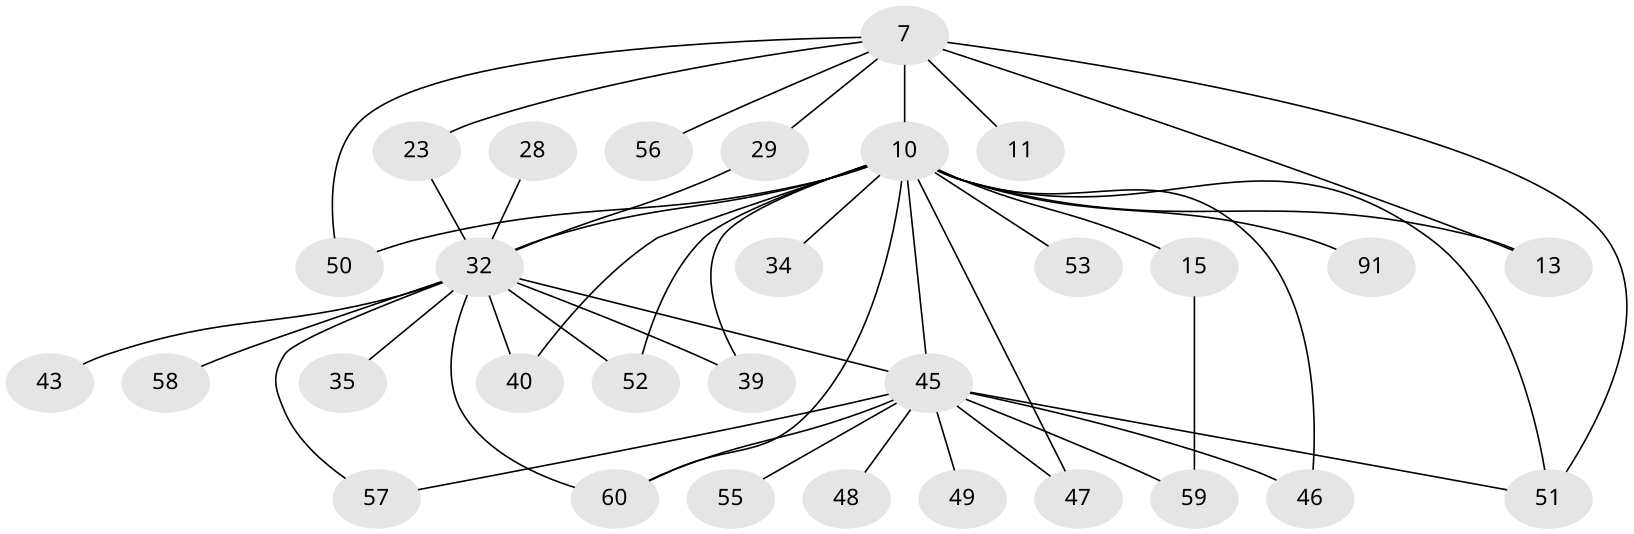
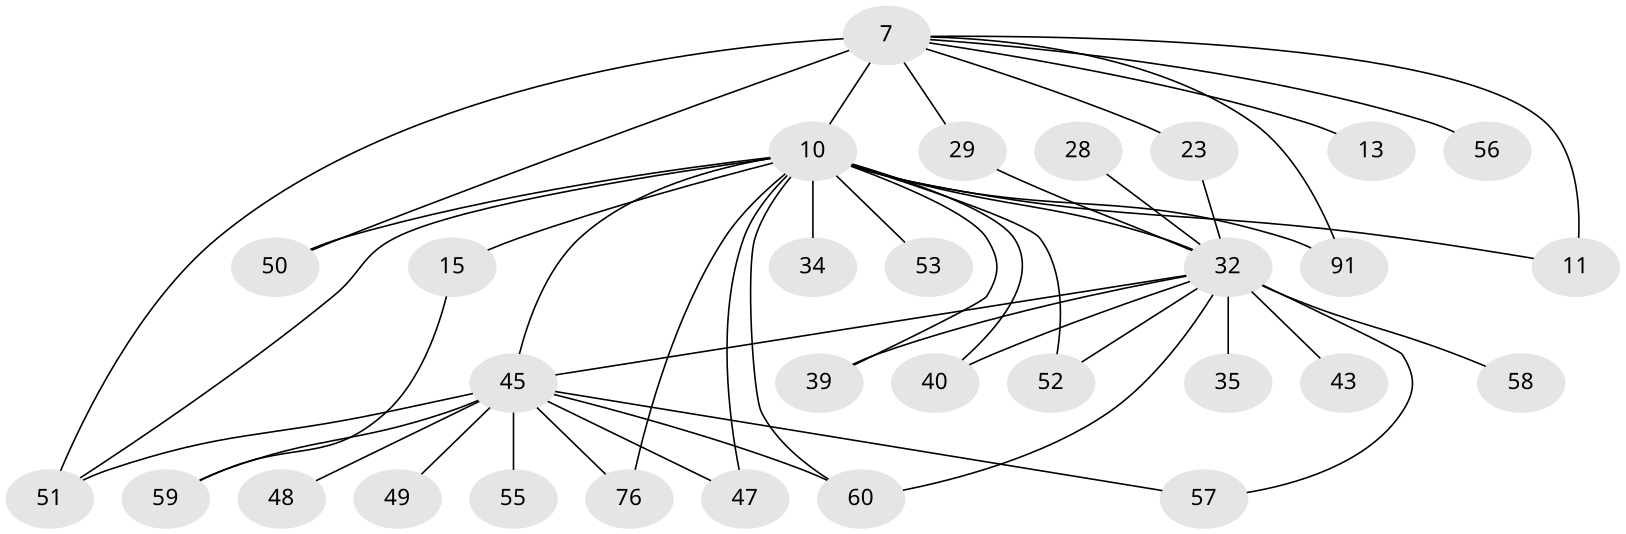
edge "7" -- "91": added
edge "10" -- "13": now "10" -- "11"
node "46": label "46" -> "76"
